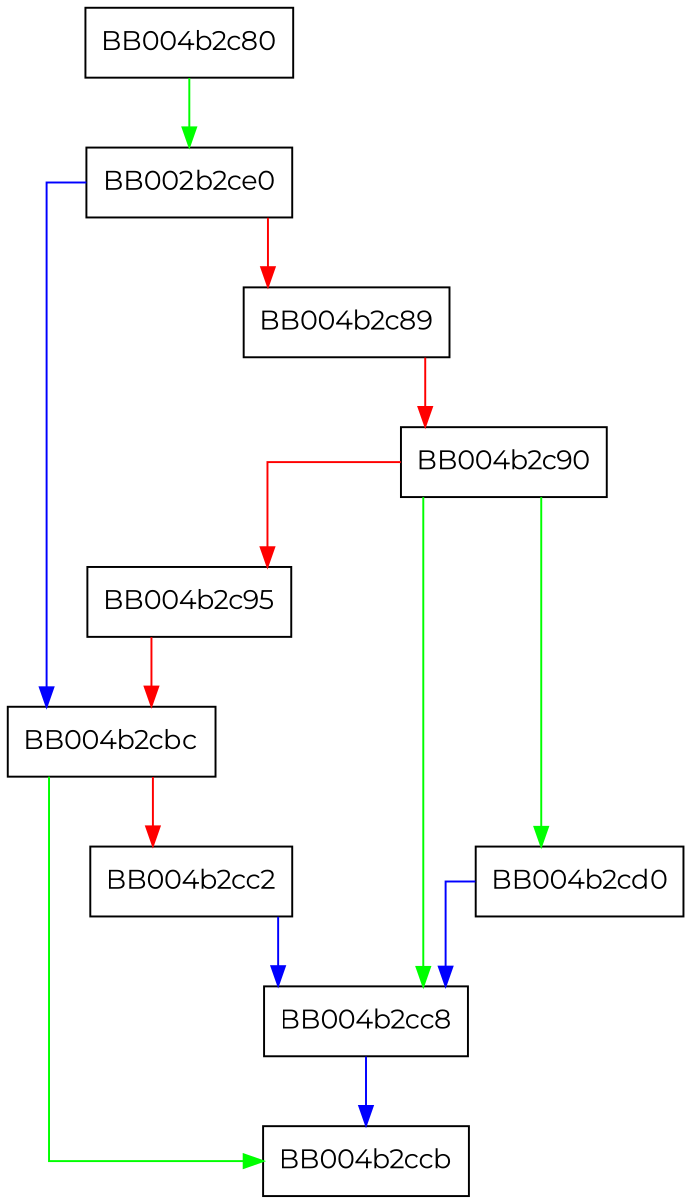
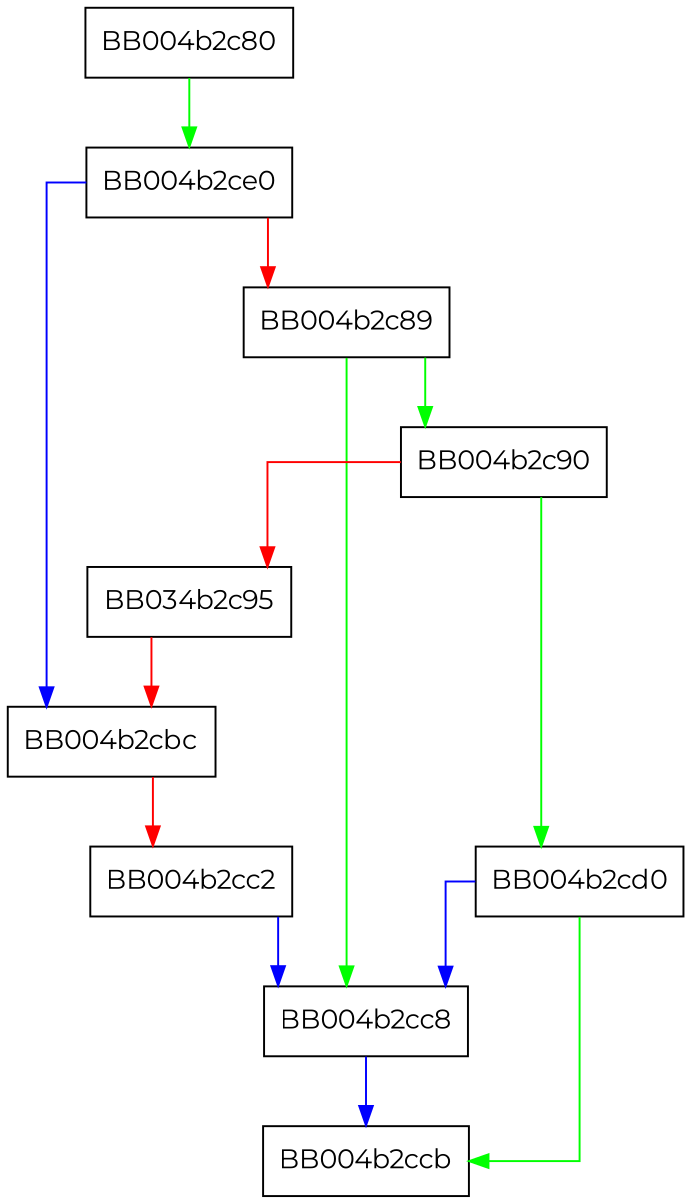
node "BB002b2ce0": label "BB002b2ce0" -> "BB004b2ce0"
edge "BB004b2c89" -> "BB004b2c90": color red -> green
node "BB004b2c95": label "BB004b2c95" -> "BB034b2c95"
edge "BB004b2c90" -> "BB004b2cc8": now "BB004b2c89" -> "BB004b2cc8"
edge "BB004b2cbc" -> "BB004b2ccb": now "BB004b2cd0" -> "BB004b2ccb"
